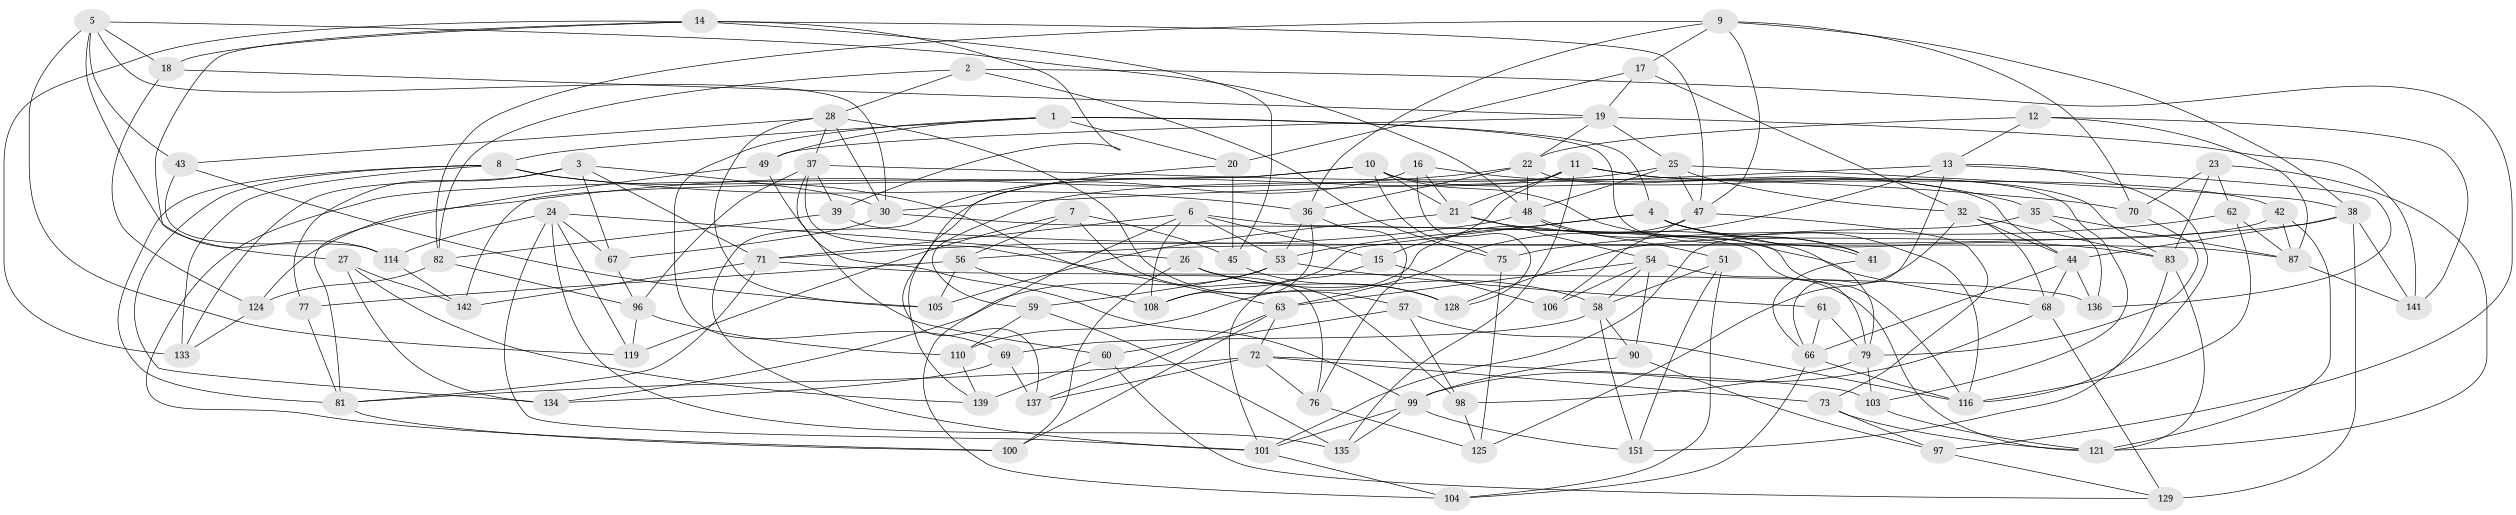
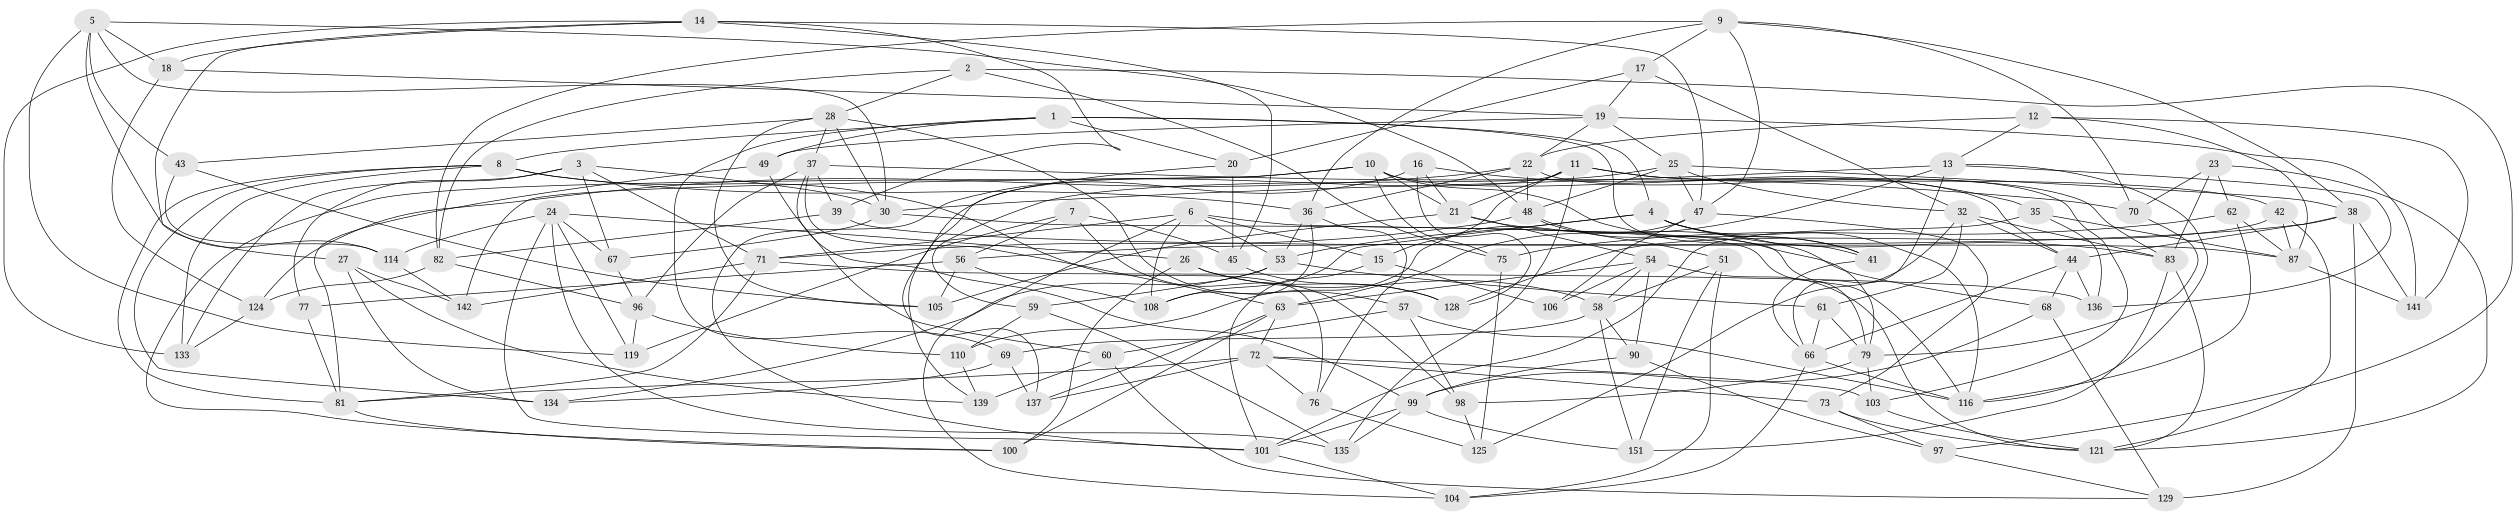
edge "32" -- "68": now "32" -- "61"
